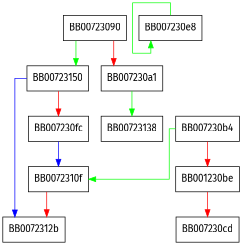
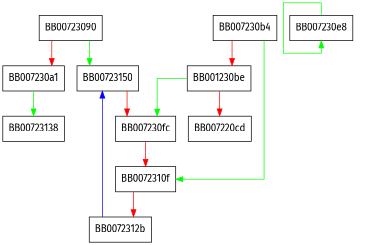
edge "BB001230be" -> "BB007230fc": added
edge "BB00723150" -> "BB0072312b": reversed
edge "BB007230fc" -> "BB0072310f": color blue -> red
node "BB007230cd": label "BB007230cd" -> "BB007220cd"
